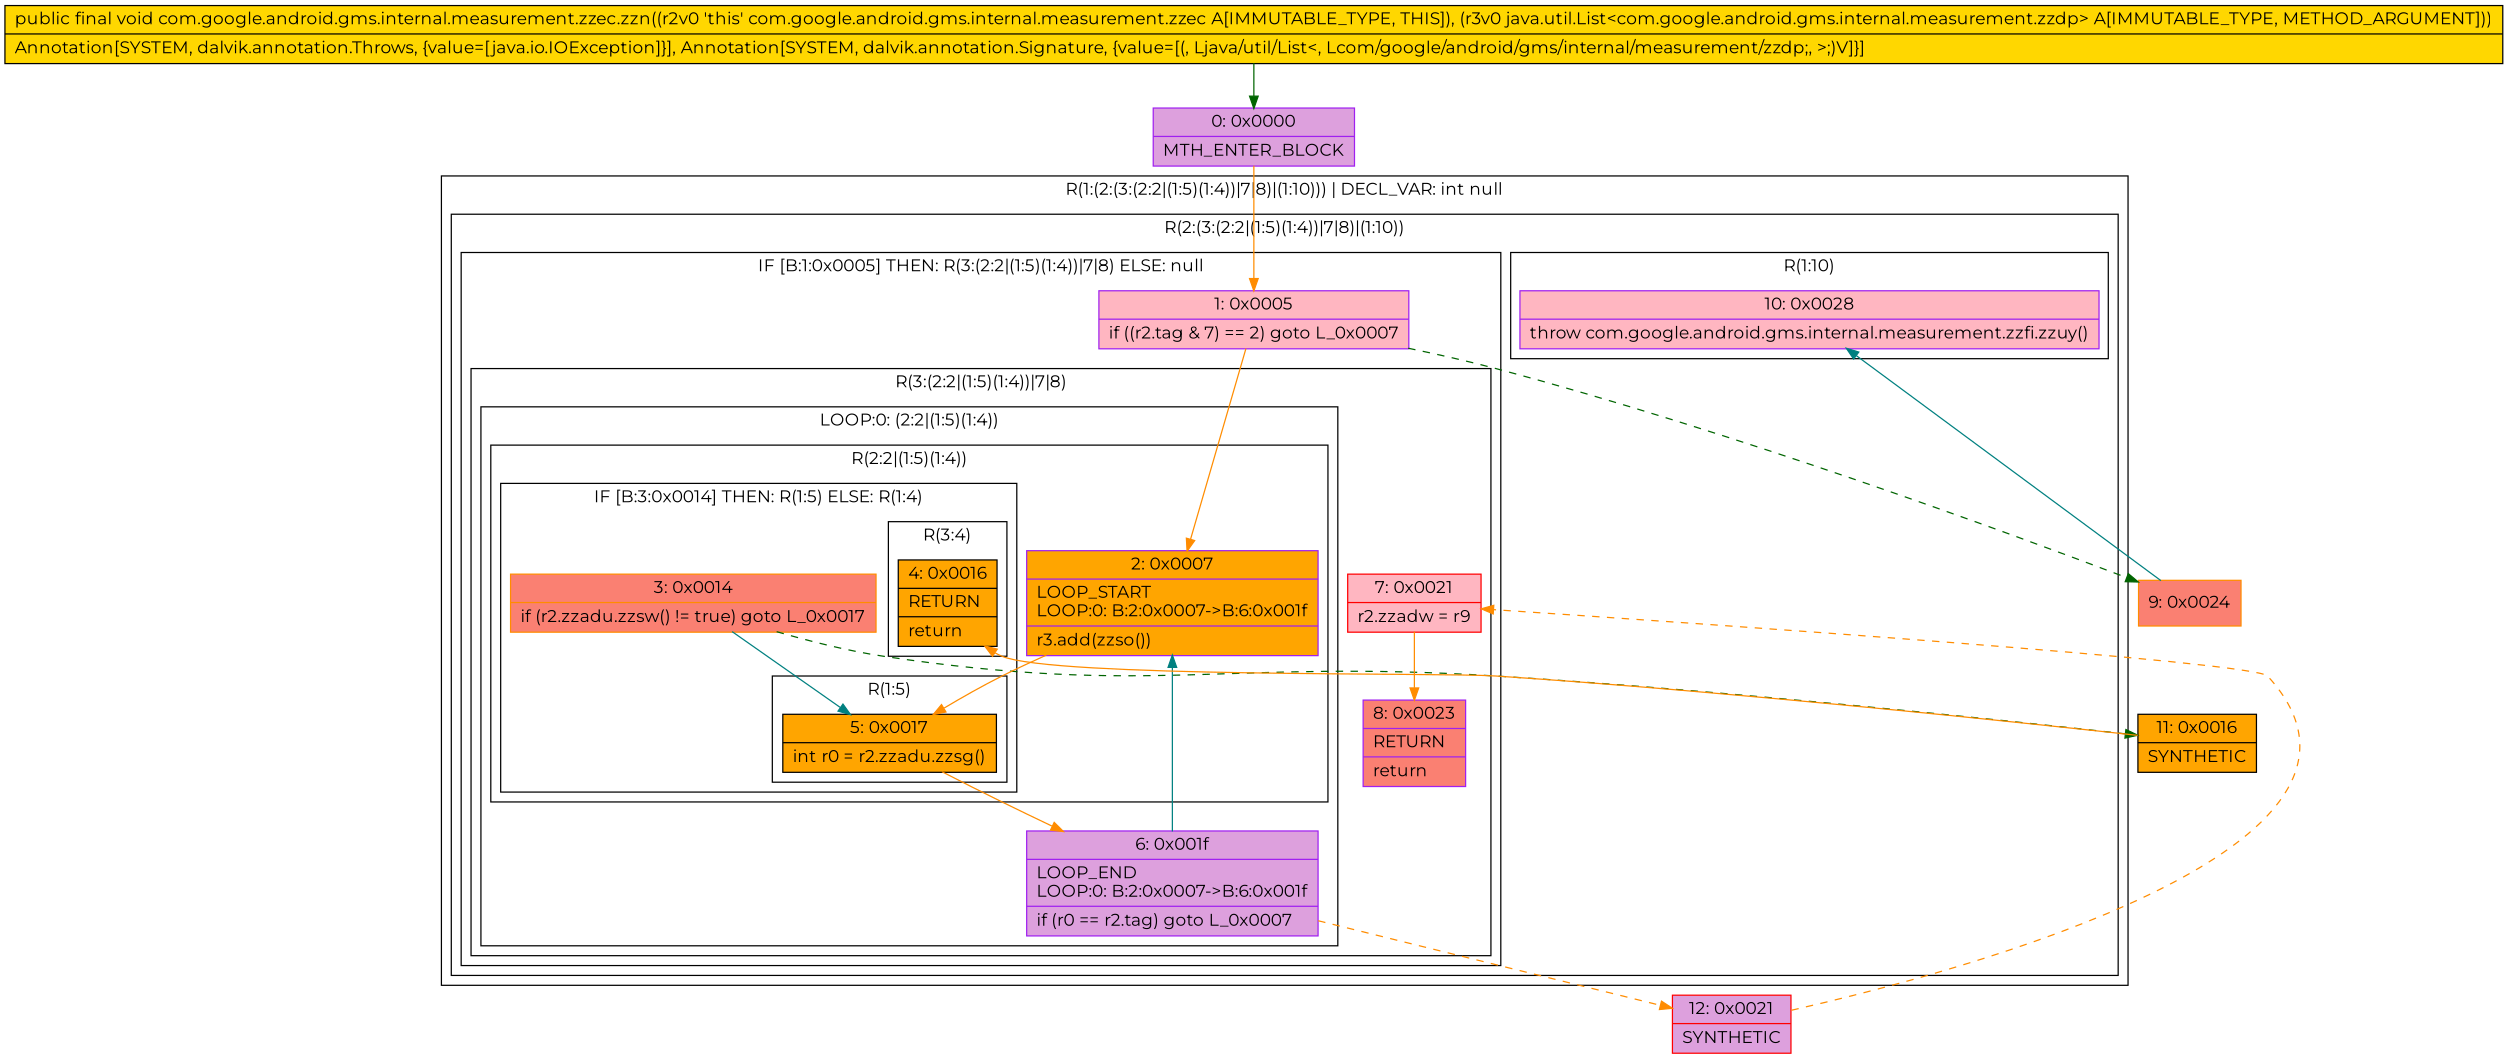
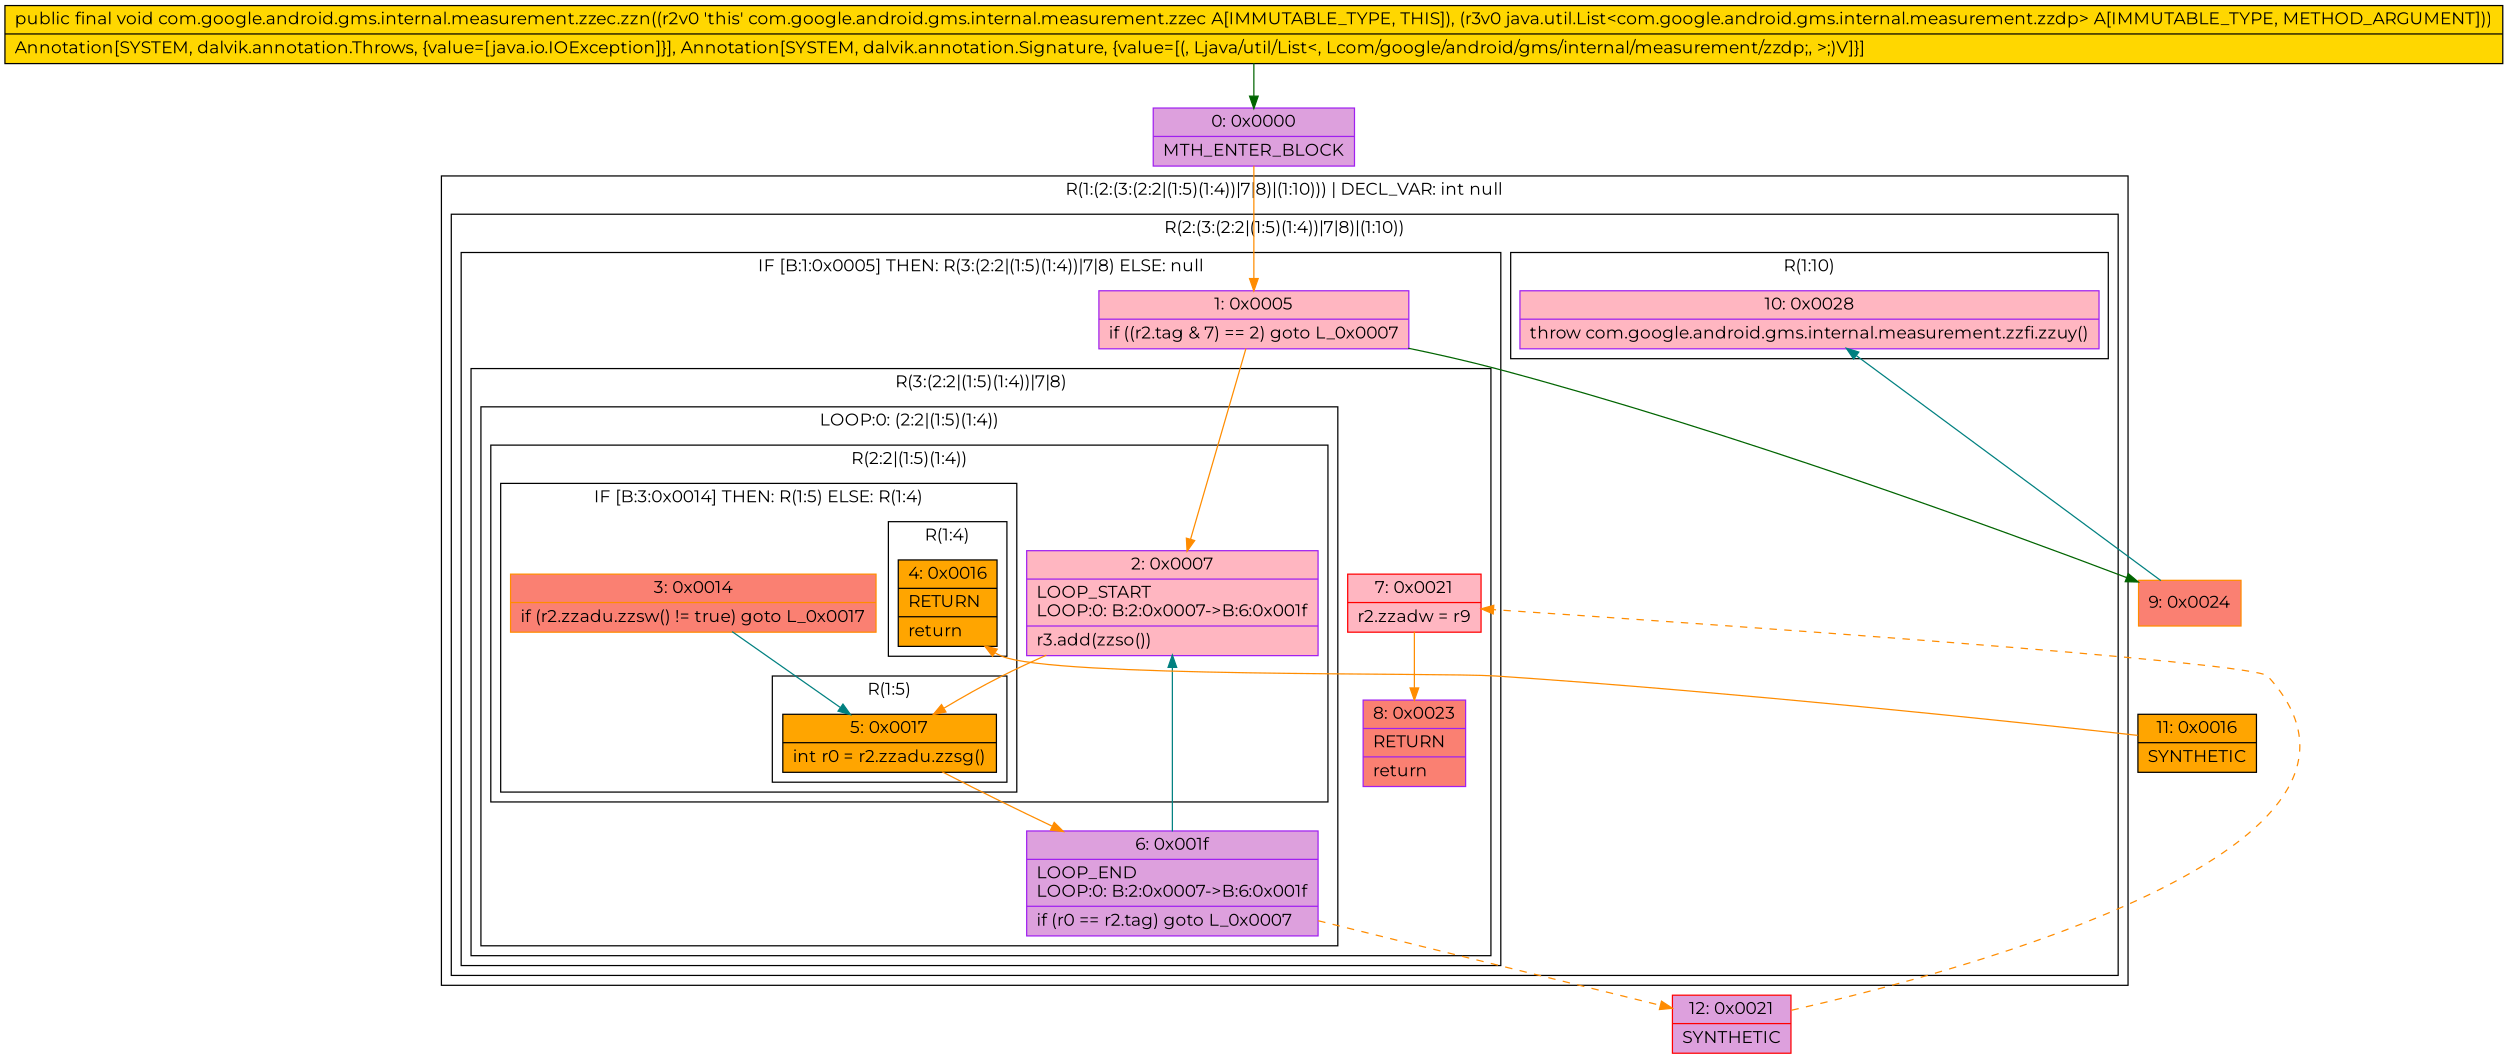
edge "1: 0x0005" -> "9: 0x0024": style dashed -> solid
cluster "R(3:4)": label "R(3:4)" -> "R(1:4)"
node "2: 0x0007": fillcolor orange -> lightpink
edge "3: 0x0014" -> "11: 0x0016": removed
